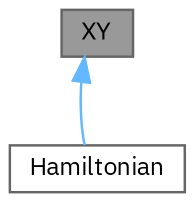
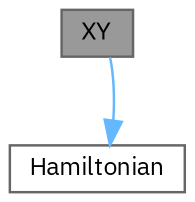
edge "Hamiltonian" -> "XY": reversed
